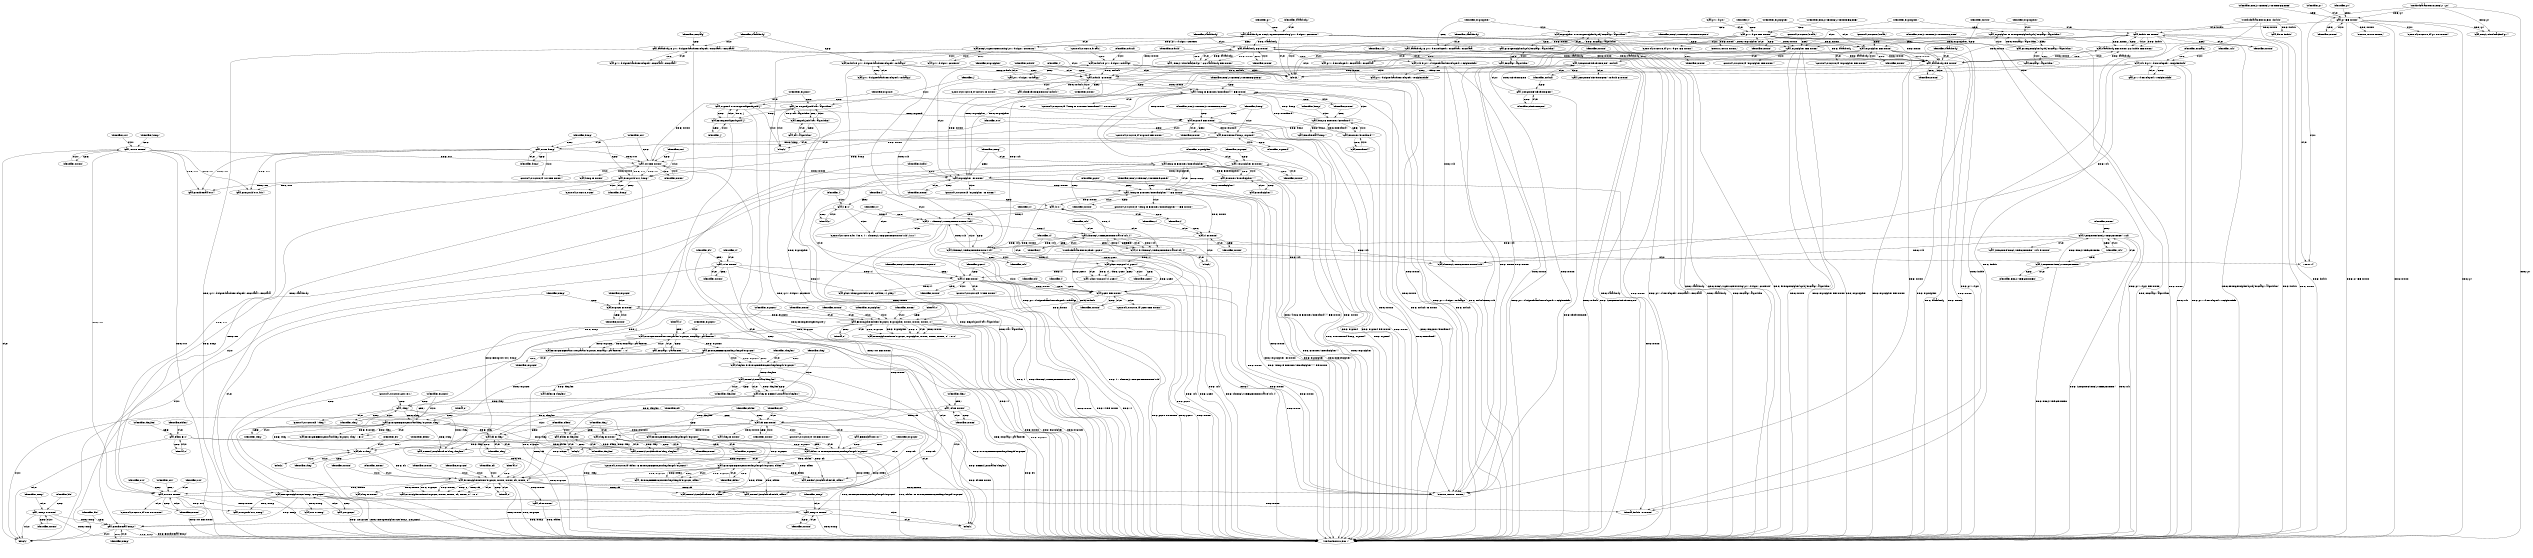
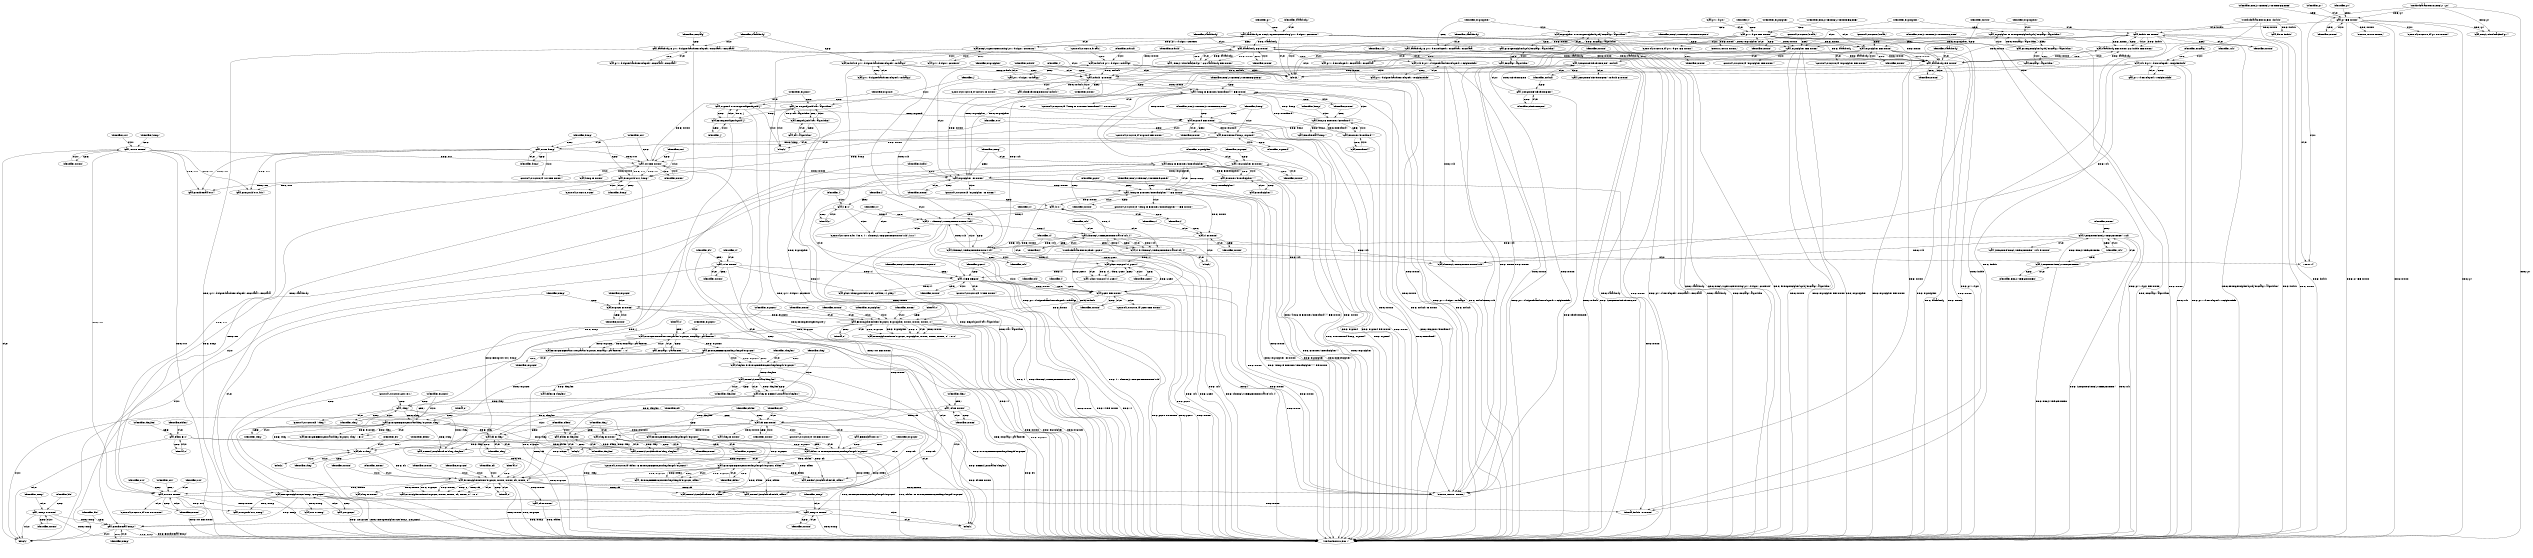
edge "(Call,p7->d.signed_and_enveloped->recipientinfo)" -> "(Call,rsk = p7->d.signed_and_enveloped->recipientinfo)": label "DDG: out" -> "AST: "
edge "(Call,ri = sk_PKCS7_RECIP_INFO_value(rsk, i))" -> "(Call,sk_PKCS7_RECIP_INFO_value(rsk, i))": label "CIPHER: " -> "CFG: "
node "(Call,ri == NULL)": label "(Call,ri == NULL)" -> "(Call,ri == RECIP)"
